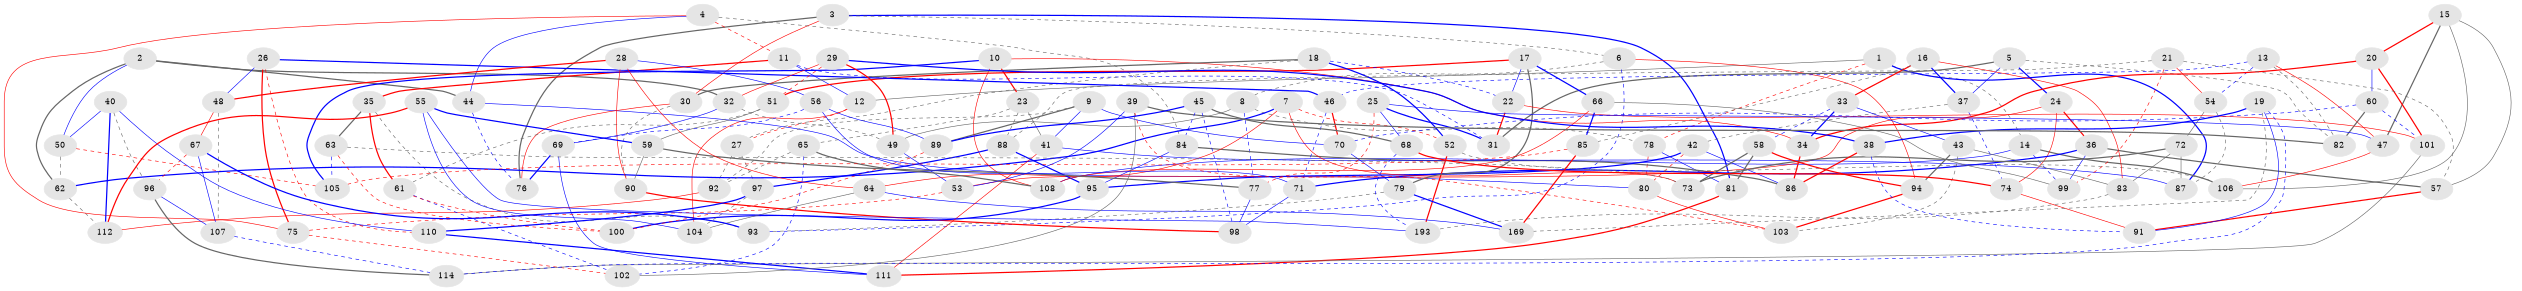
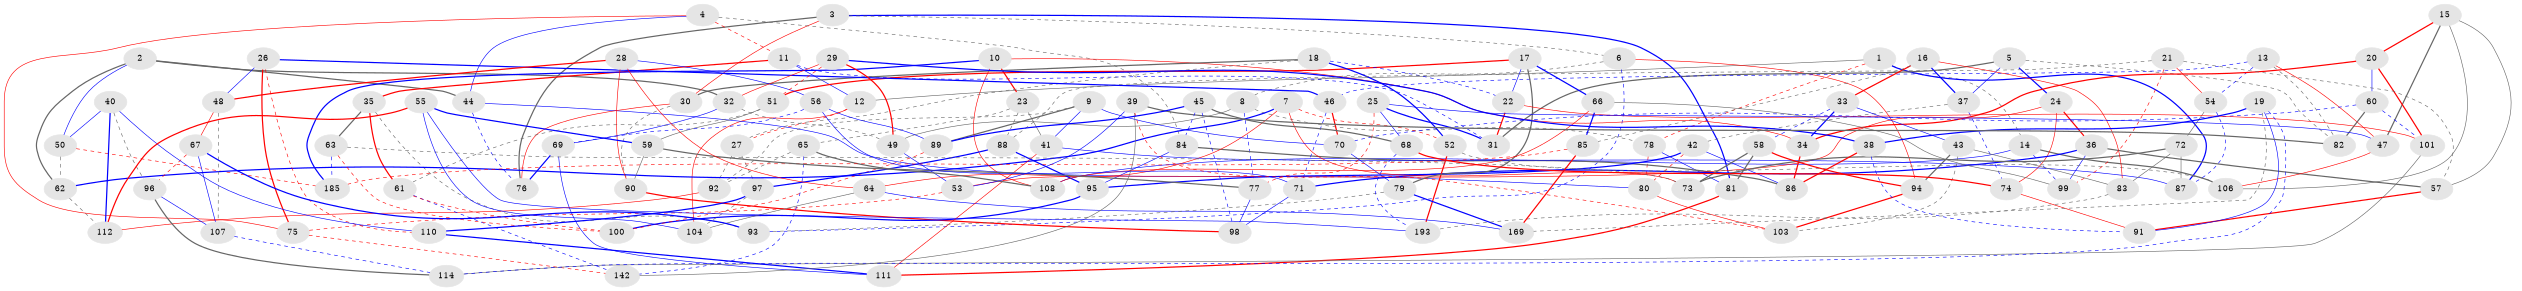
edge "54" -- "87": color gray40 -> blue
node "105": label "105" -> "185"
node "102": label "102" -> "142"
